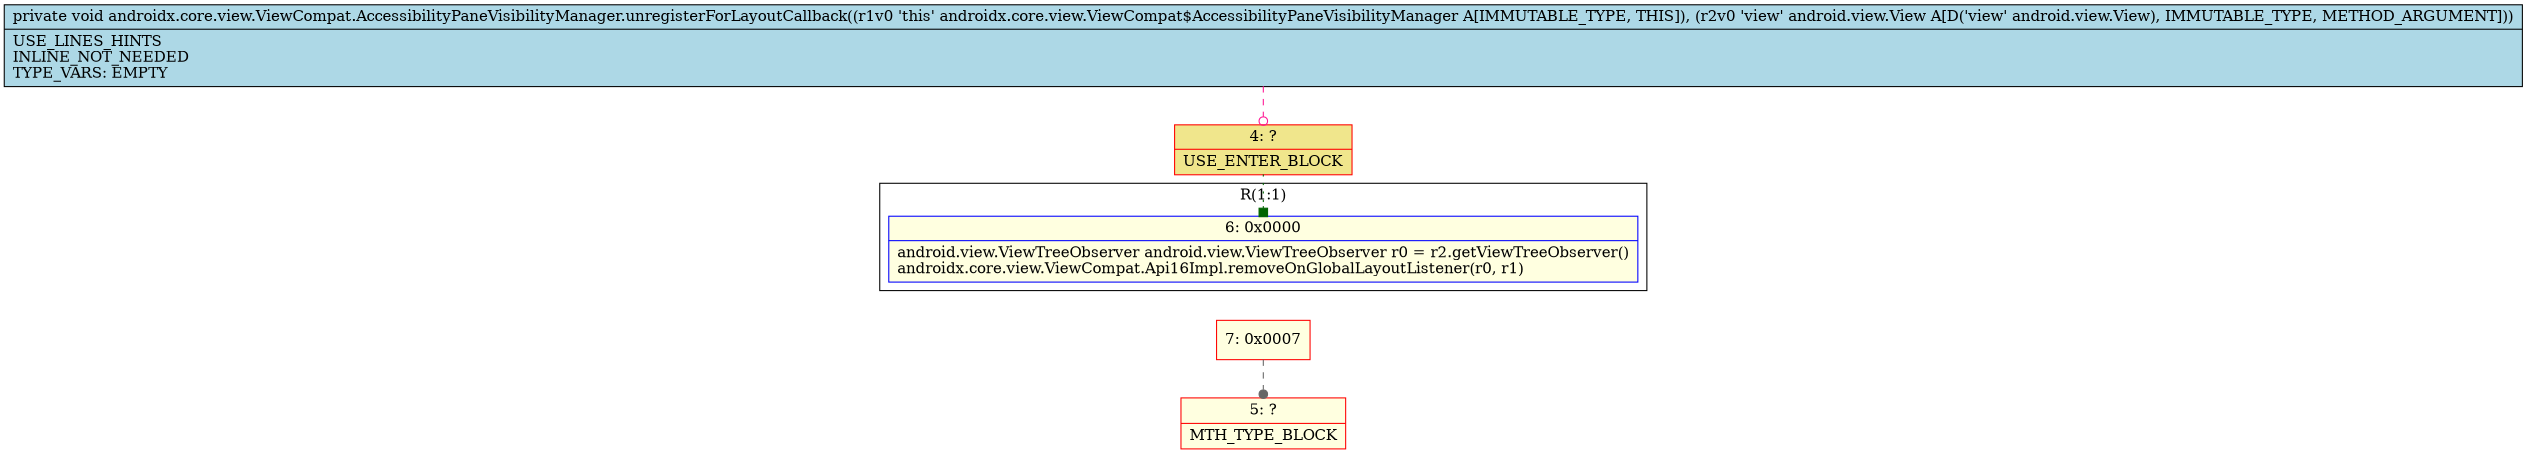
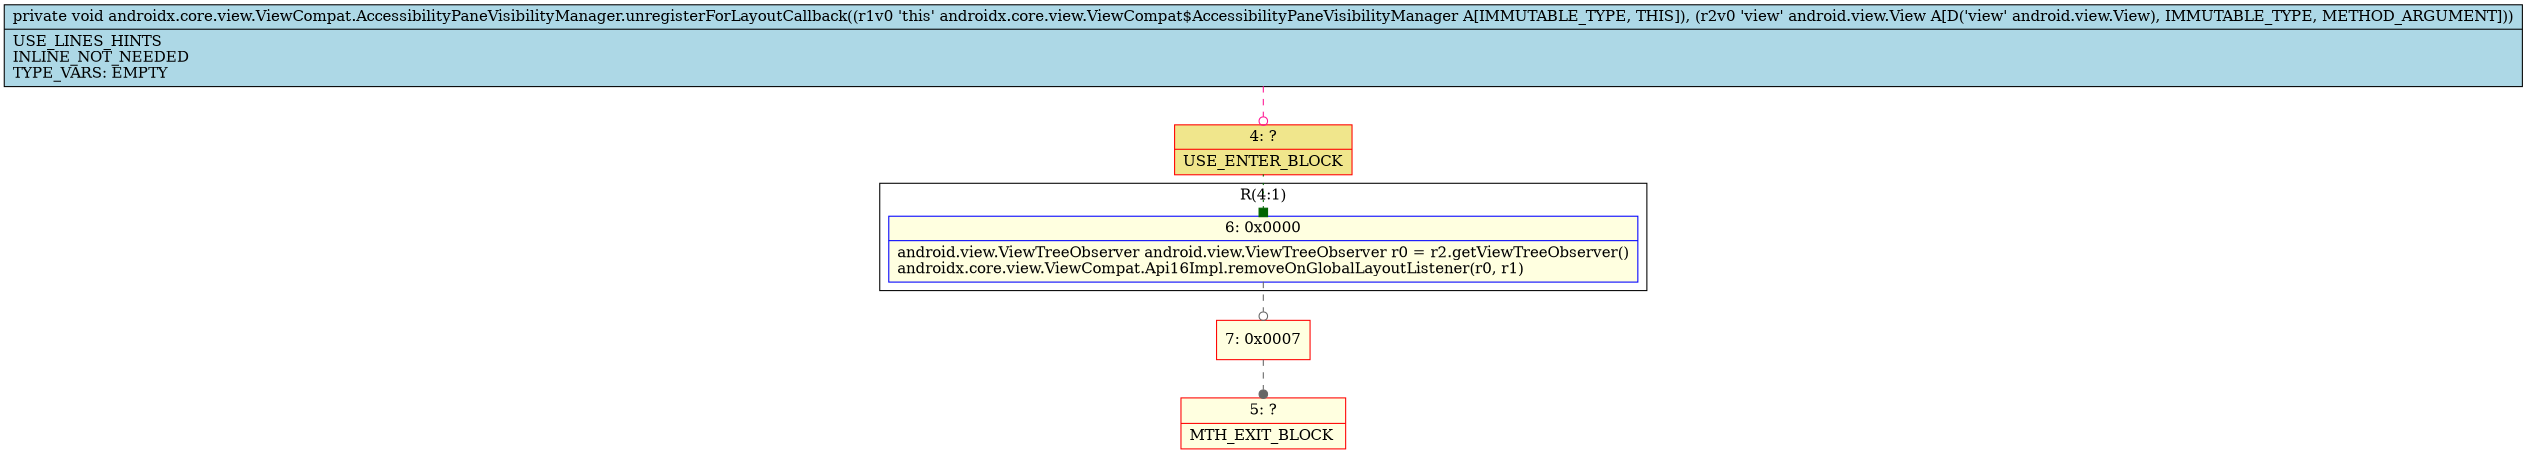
cluster "R(1:1)": label "R(1:1)" -> "R(4:1)"
edge "6: 0x0000" -> "7: 0x0007": added
node "5: ?": text "MTH_TYPE_BLOCK" -> "MTH_EXIT_BLOCK"
